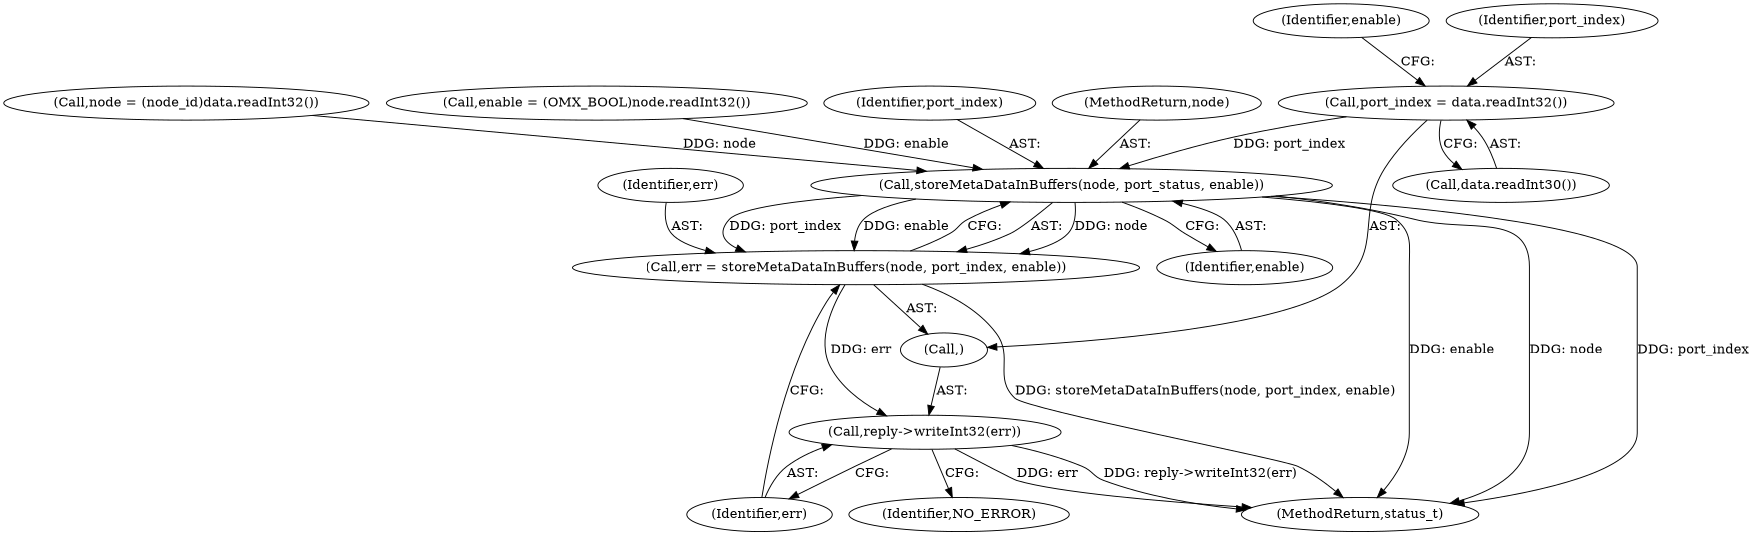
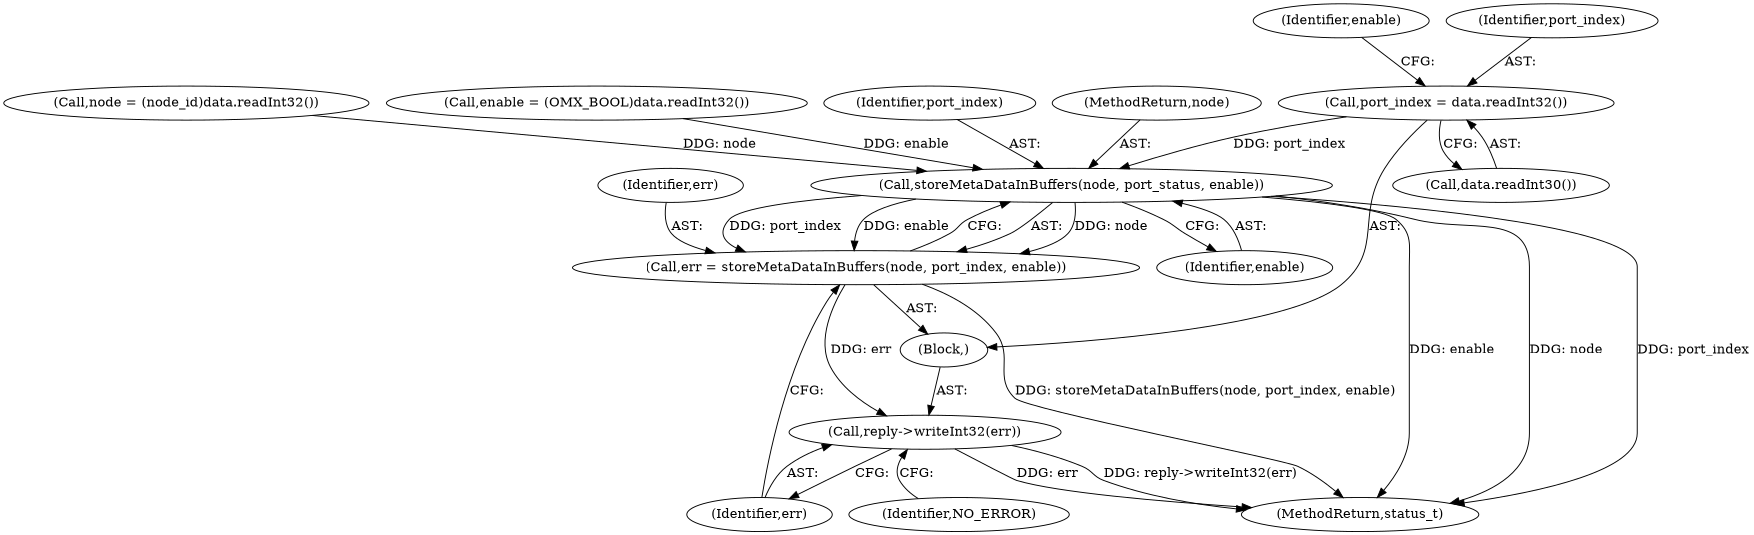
node "(Call,enable = (OMX_BOOL)node.readInt32())": label "(Call,enable = (OMX_BOOL)node.readInt32())" -> "(Call,enable = (OMX_BOOL)data.readInt32())"
node "(Call,)": label "(Call,)" -> "(Block,)"
edge "(Call,reply->writeInt32(err))" -> "(Identifier,NO_ERROR)": reversed
